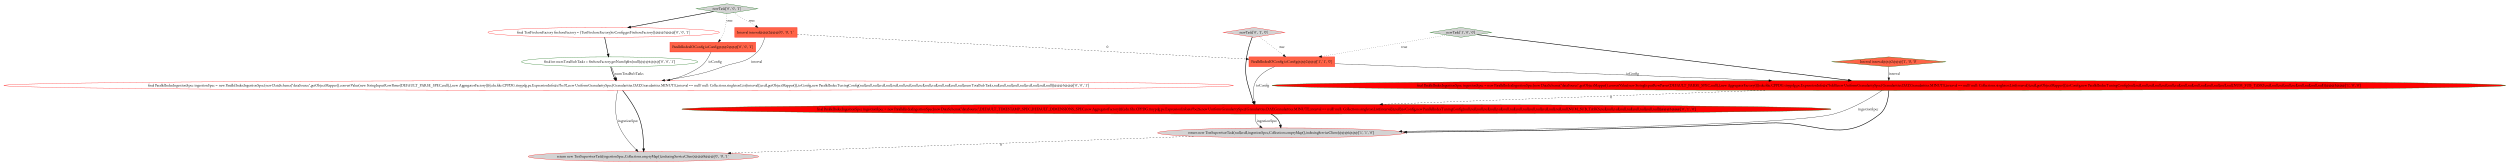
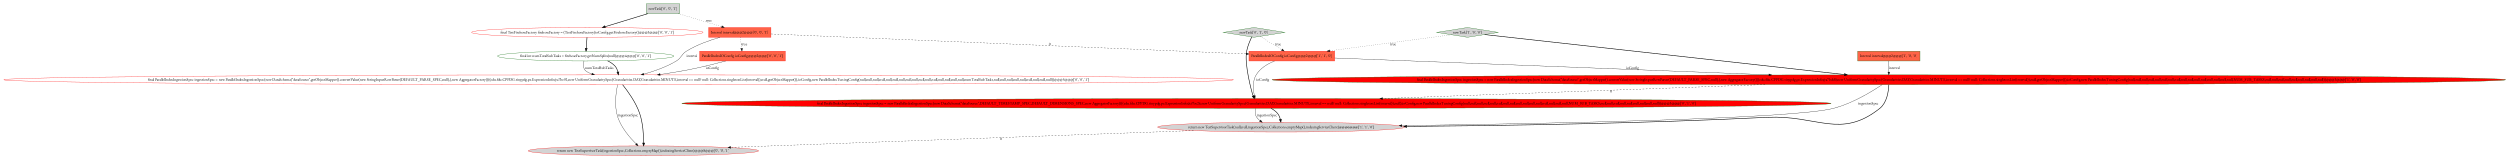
node "newTask['0', '0', '1']": shape diamond -> box
edge "newTask['0', '0', '1']" -> "ParallelIndexIOConfig ioConfig@@@2@@@['0', '0', '1']": now "Interval interval@@@2@@@['0', '0', '1']" -> "ParallelIndexIOConfig ioConfig@@@2@@@['0', '0', '1']"
node "newTask['0', '1', '0']": color red -> darkgreen
node "Interval interval@@@2@@@['1', '0', '0']": shape diamond -> box
